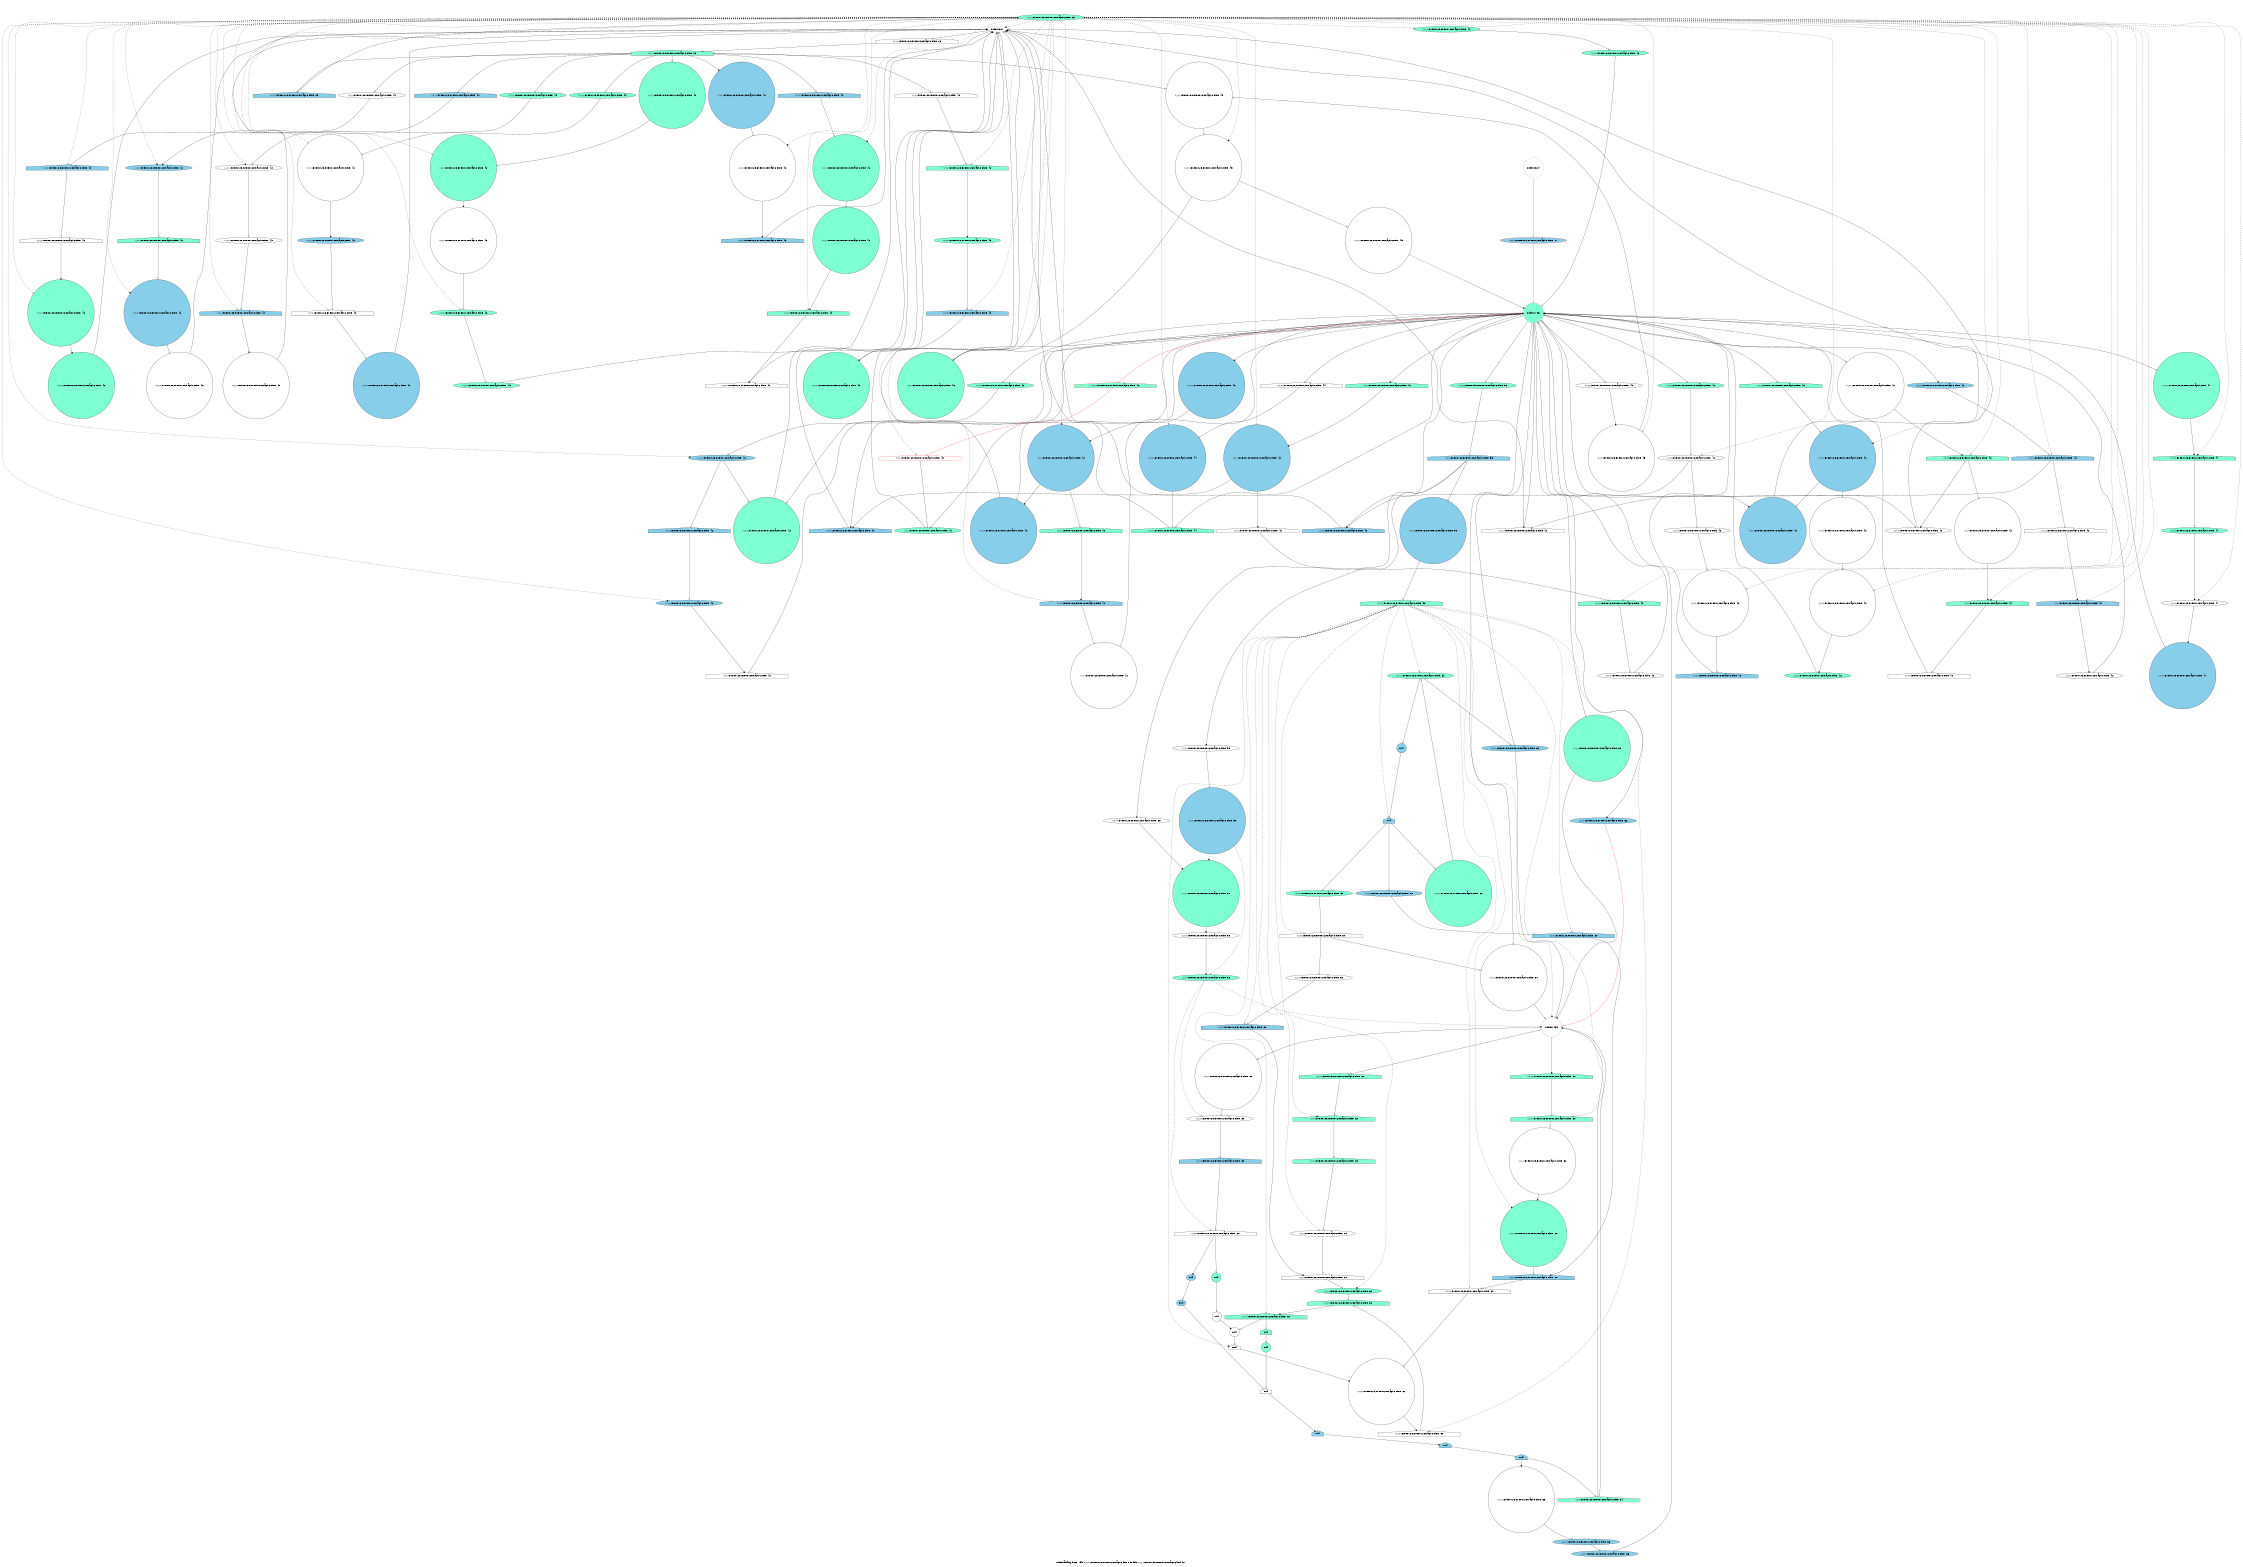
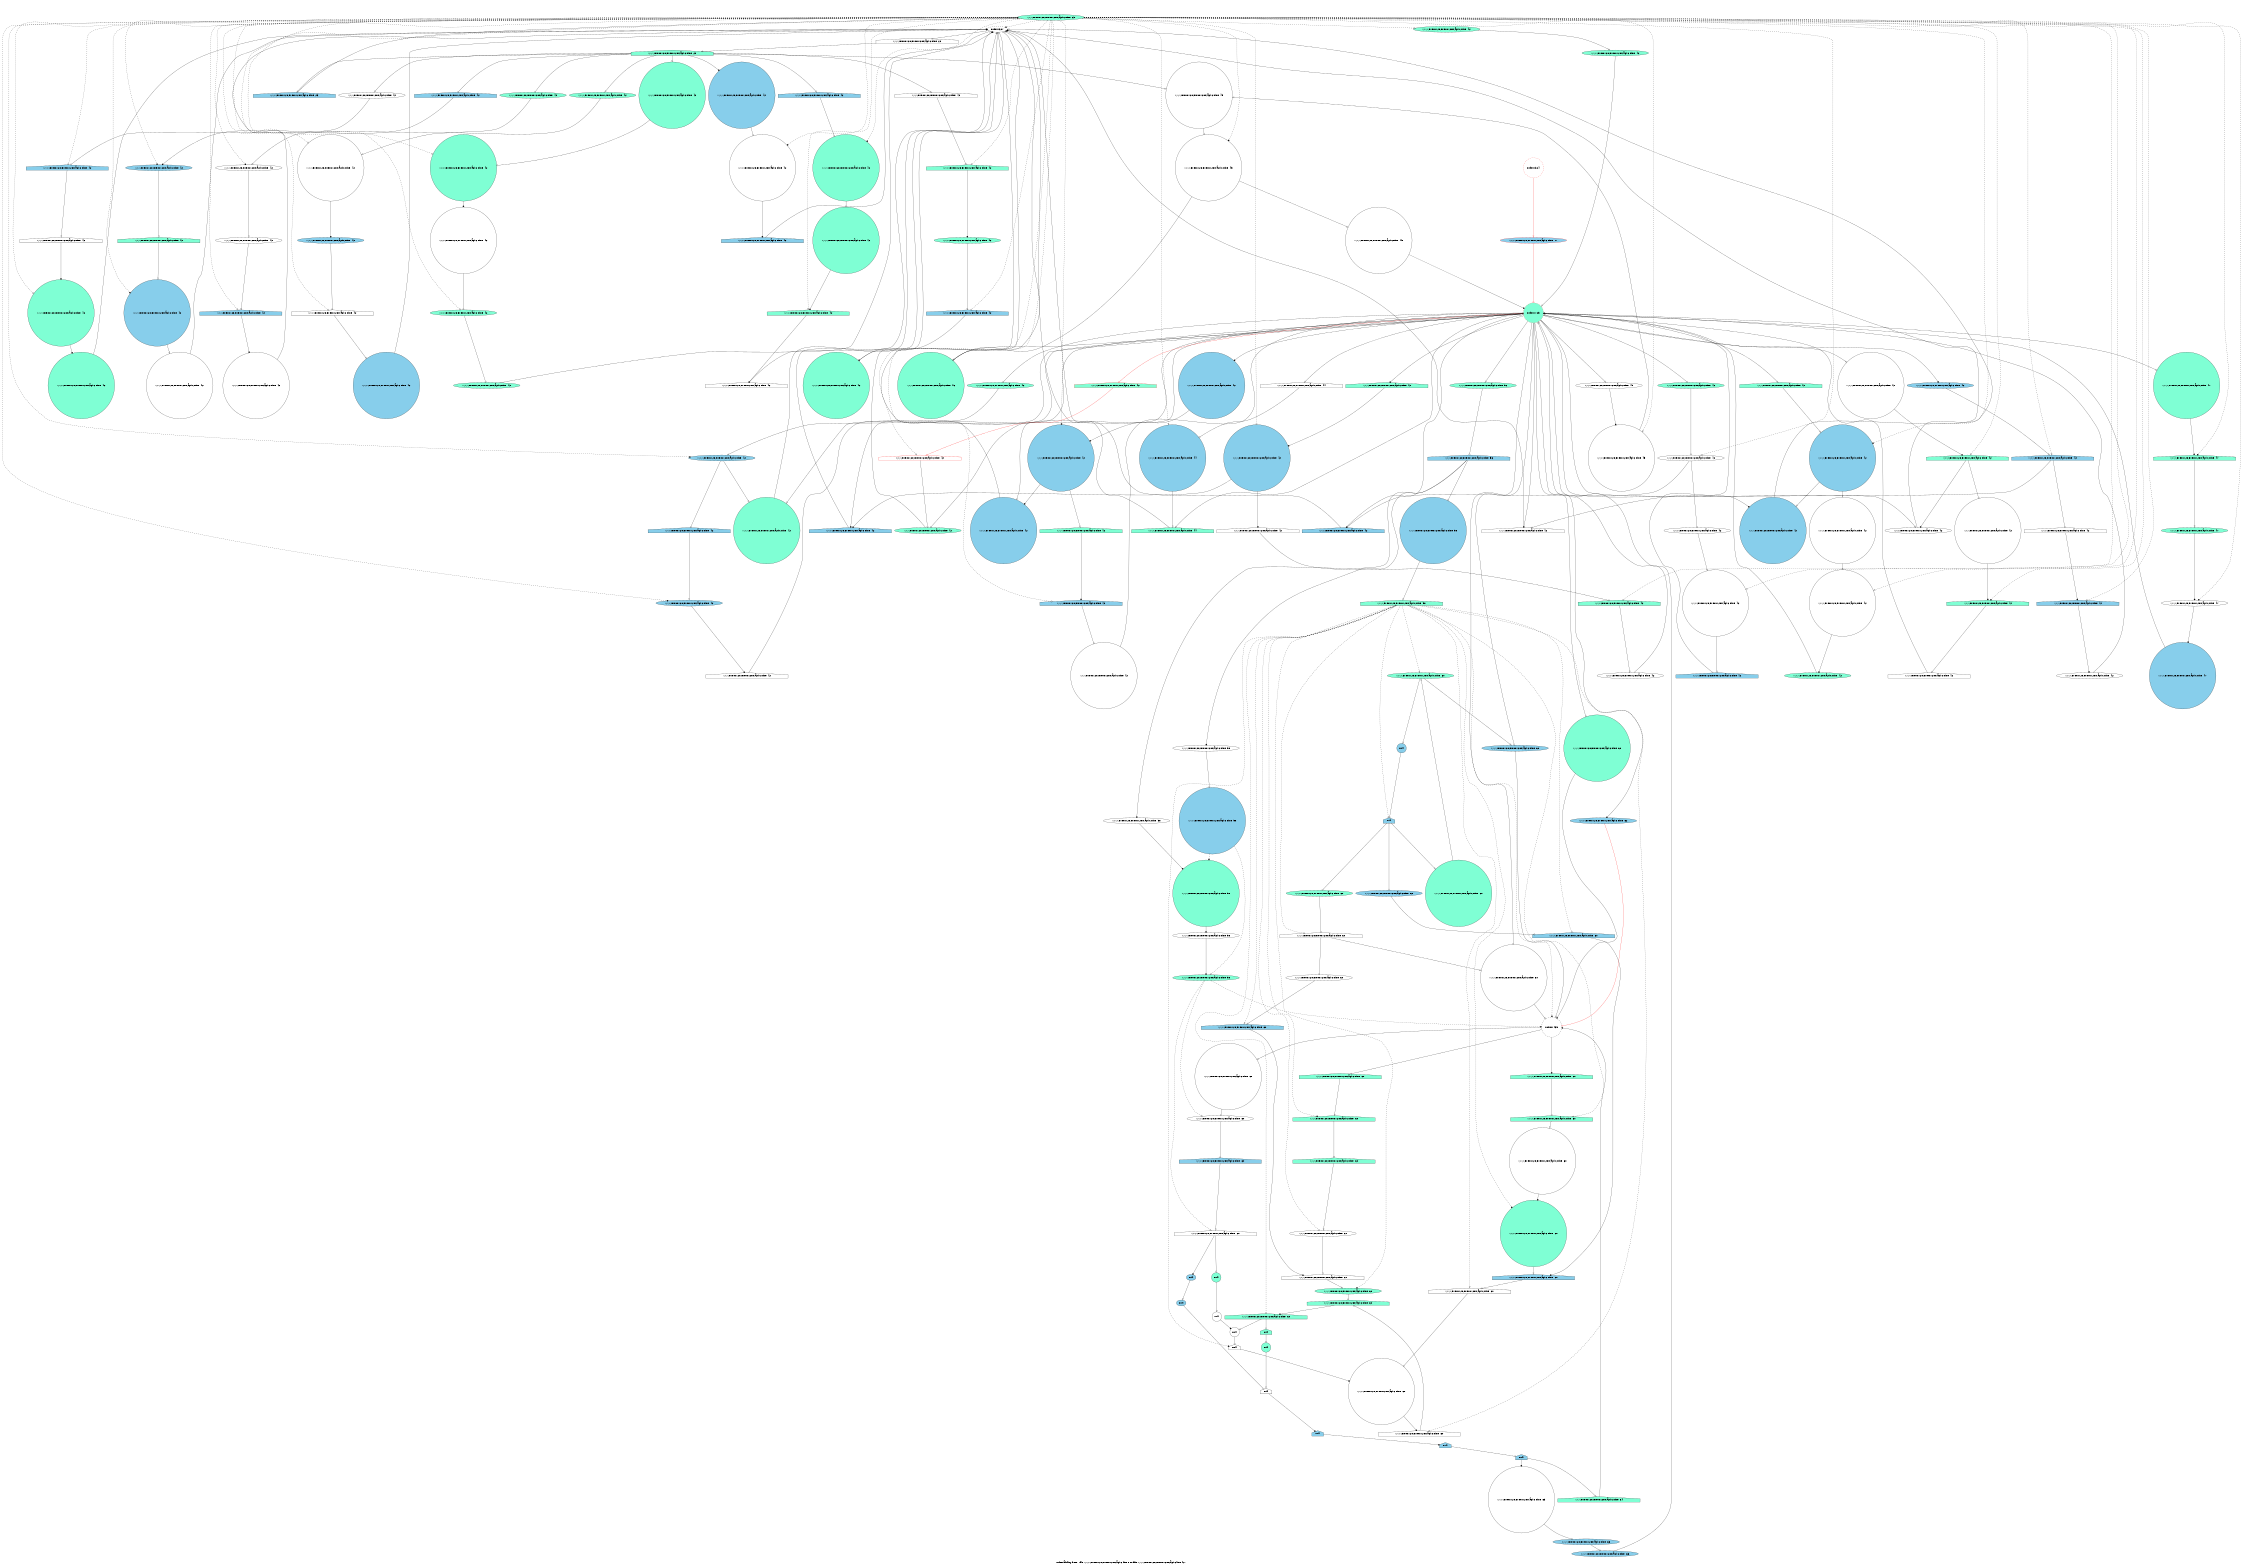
edge "node_1439" -> "../../../Preon128/Preon128A/api.c Line  64": removed
node "../../../Preon128/Preon128A/api.c Line  64": color red -> black
